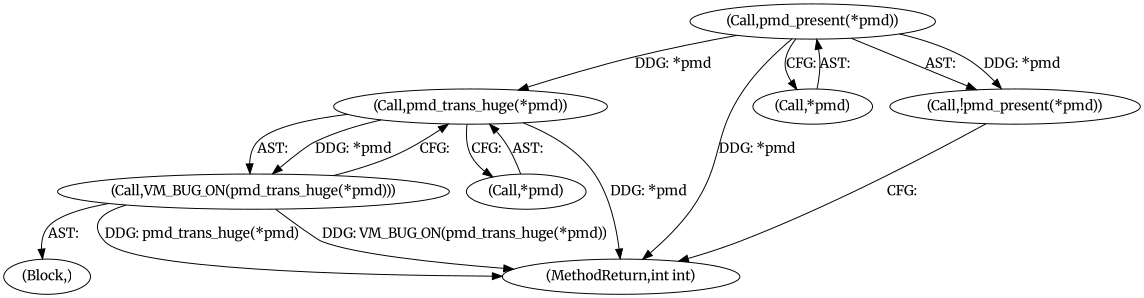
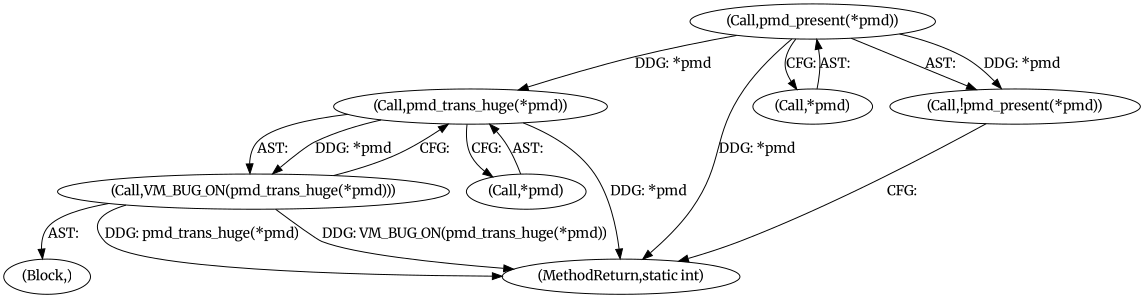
node "(MethodReturn,int int)": label "(MethodReturn,int int)" -> "(MethodReturn,static int)"
